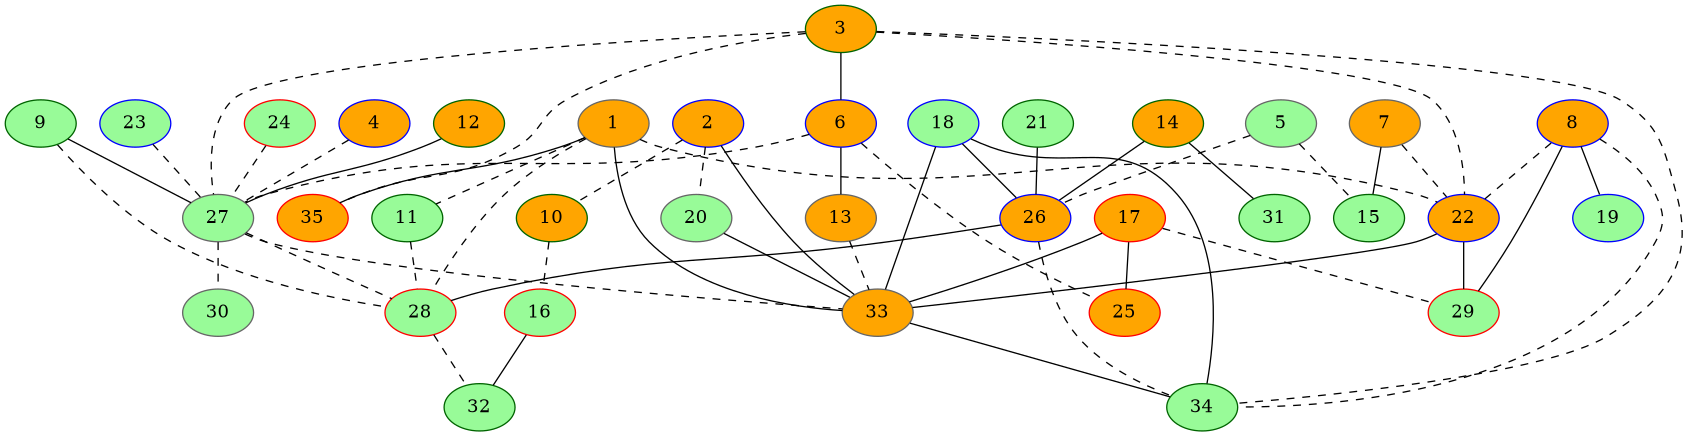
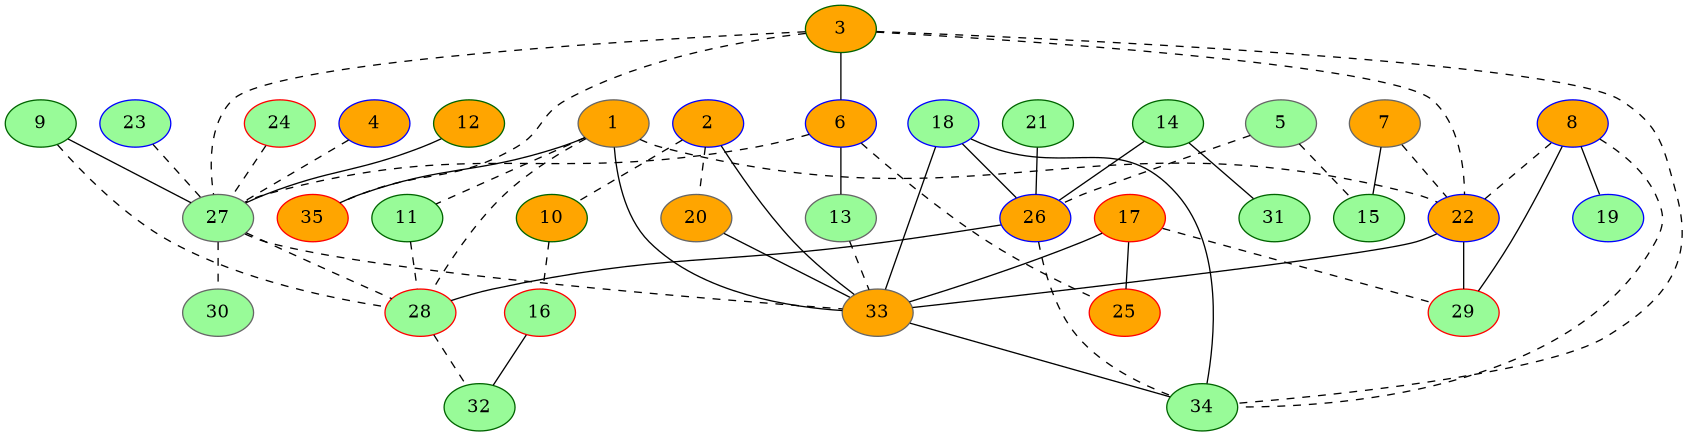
node "14": fillcolor orange -> palegreen
node "20": fillcolor palegreen -> orange
node "13": fillcolor orange -> palegreen
